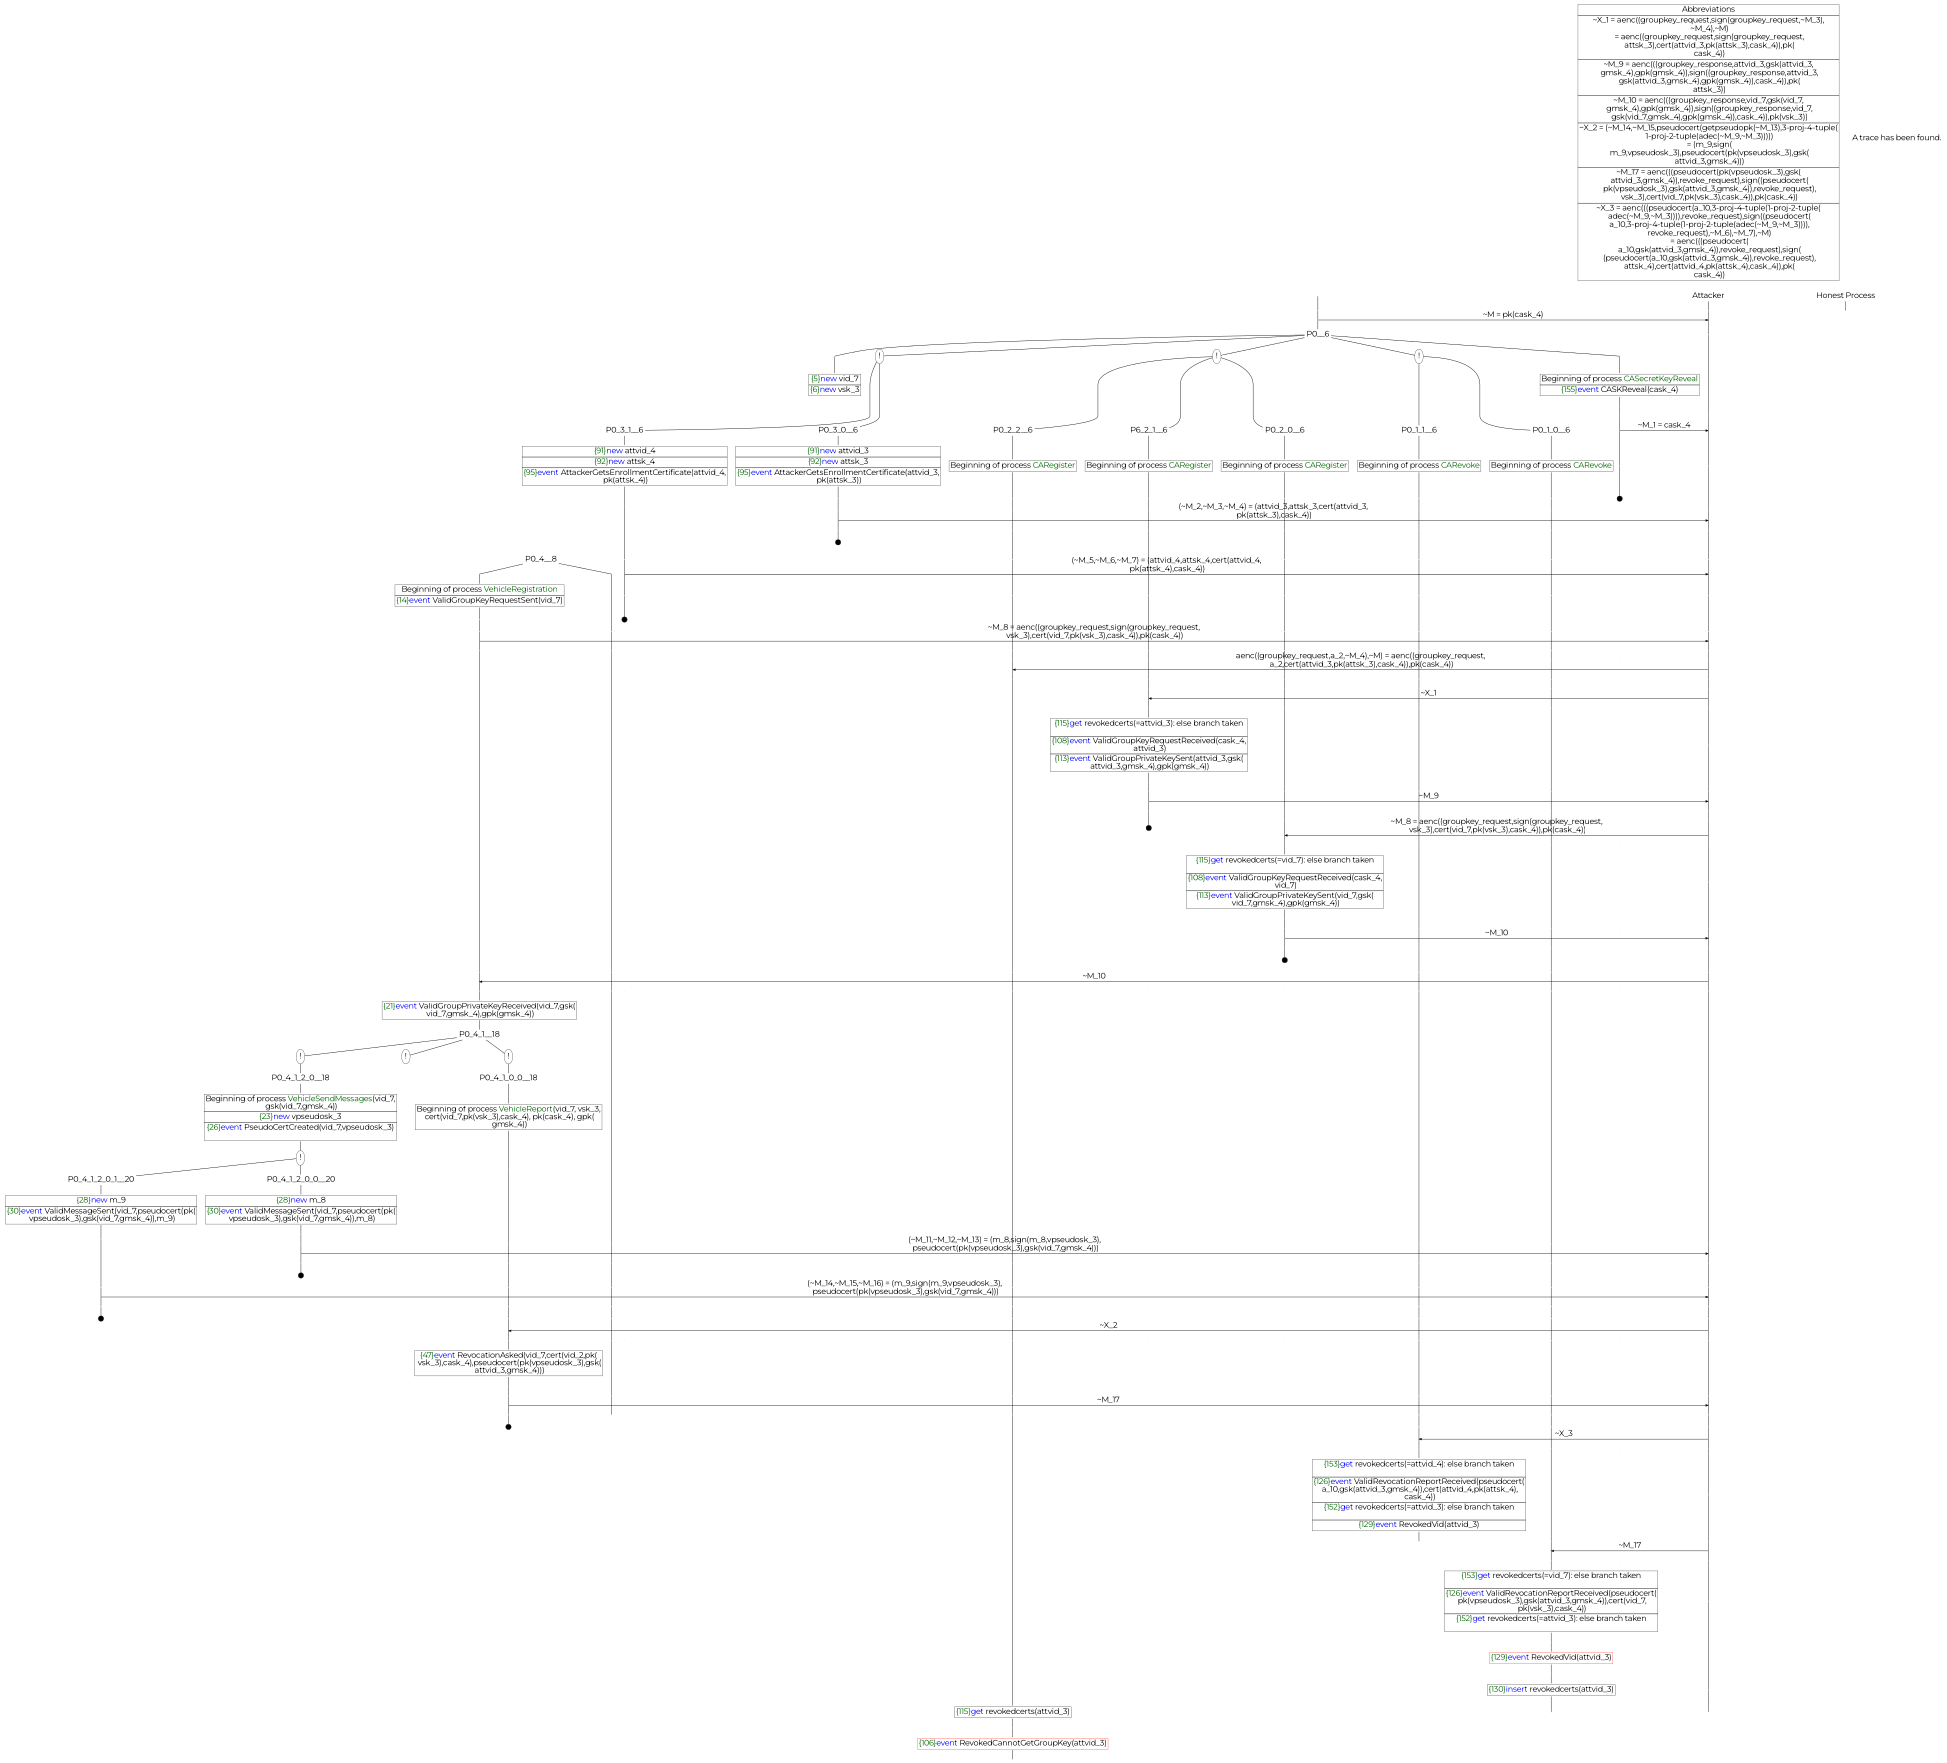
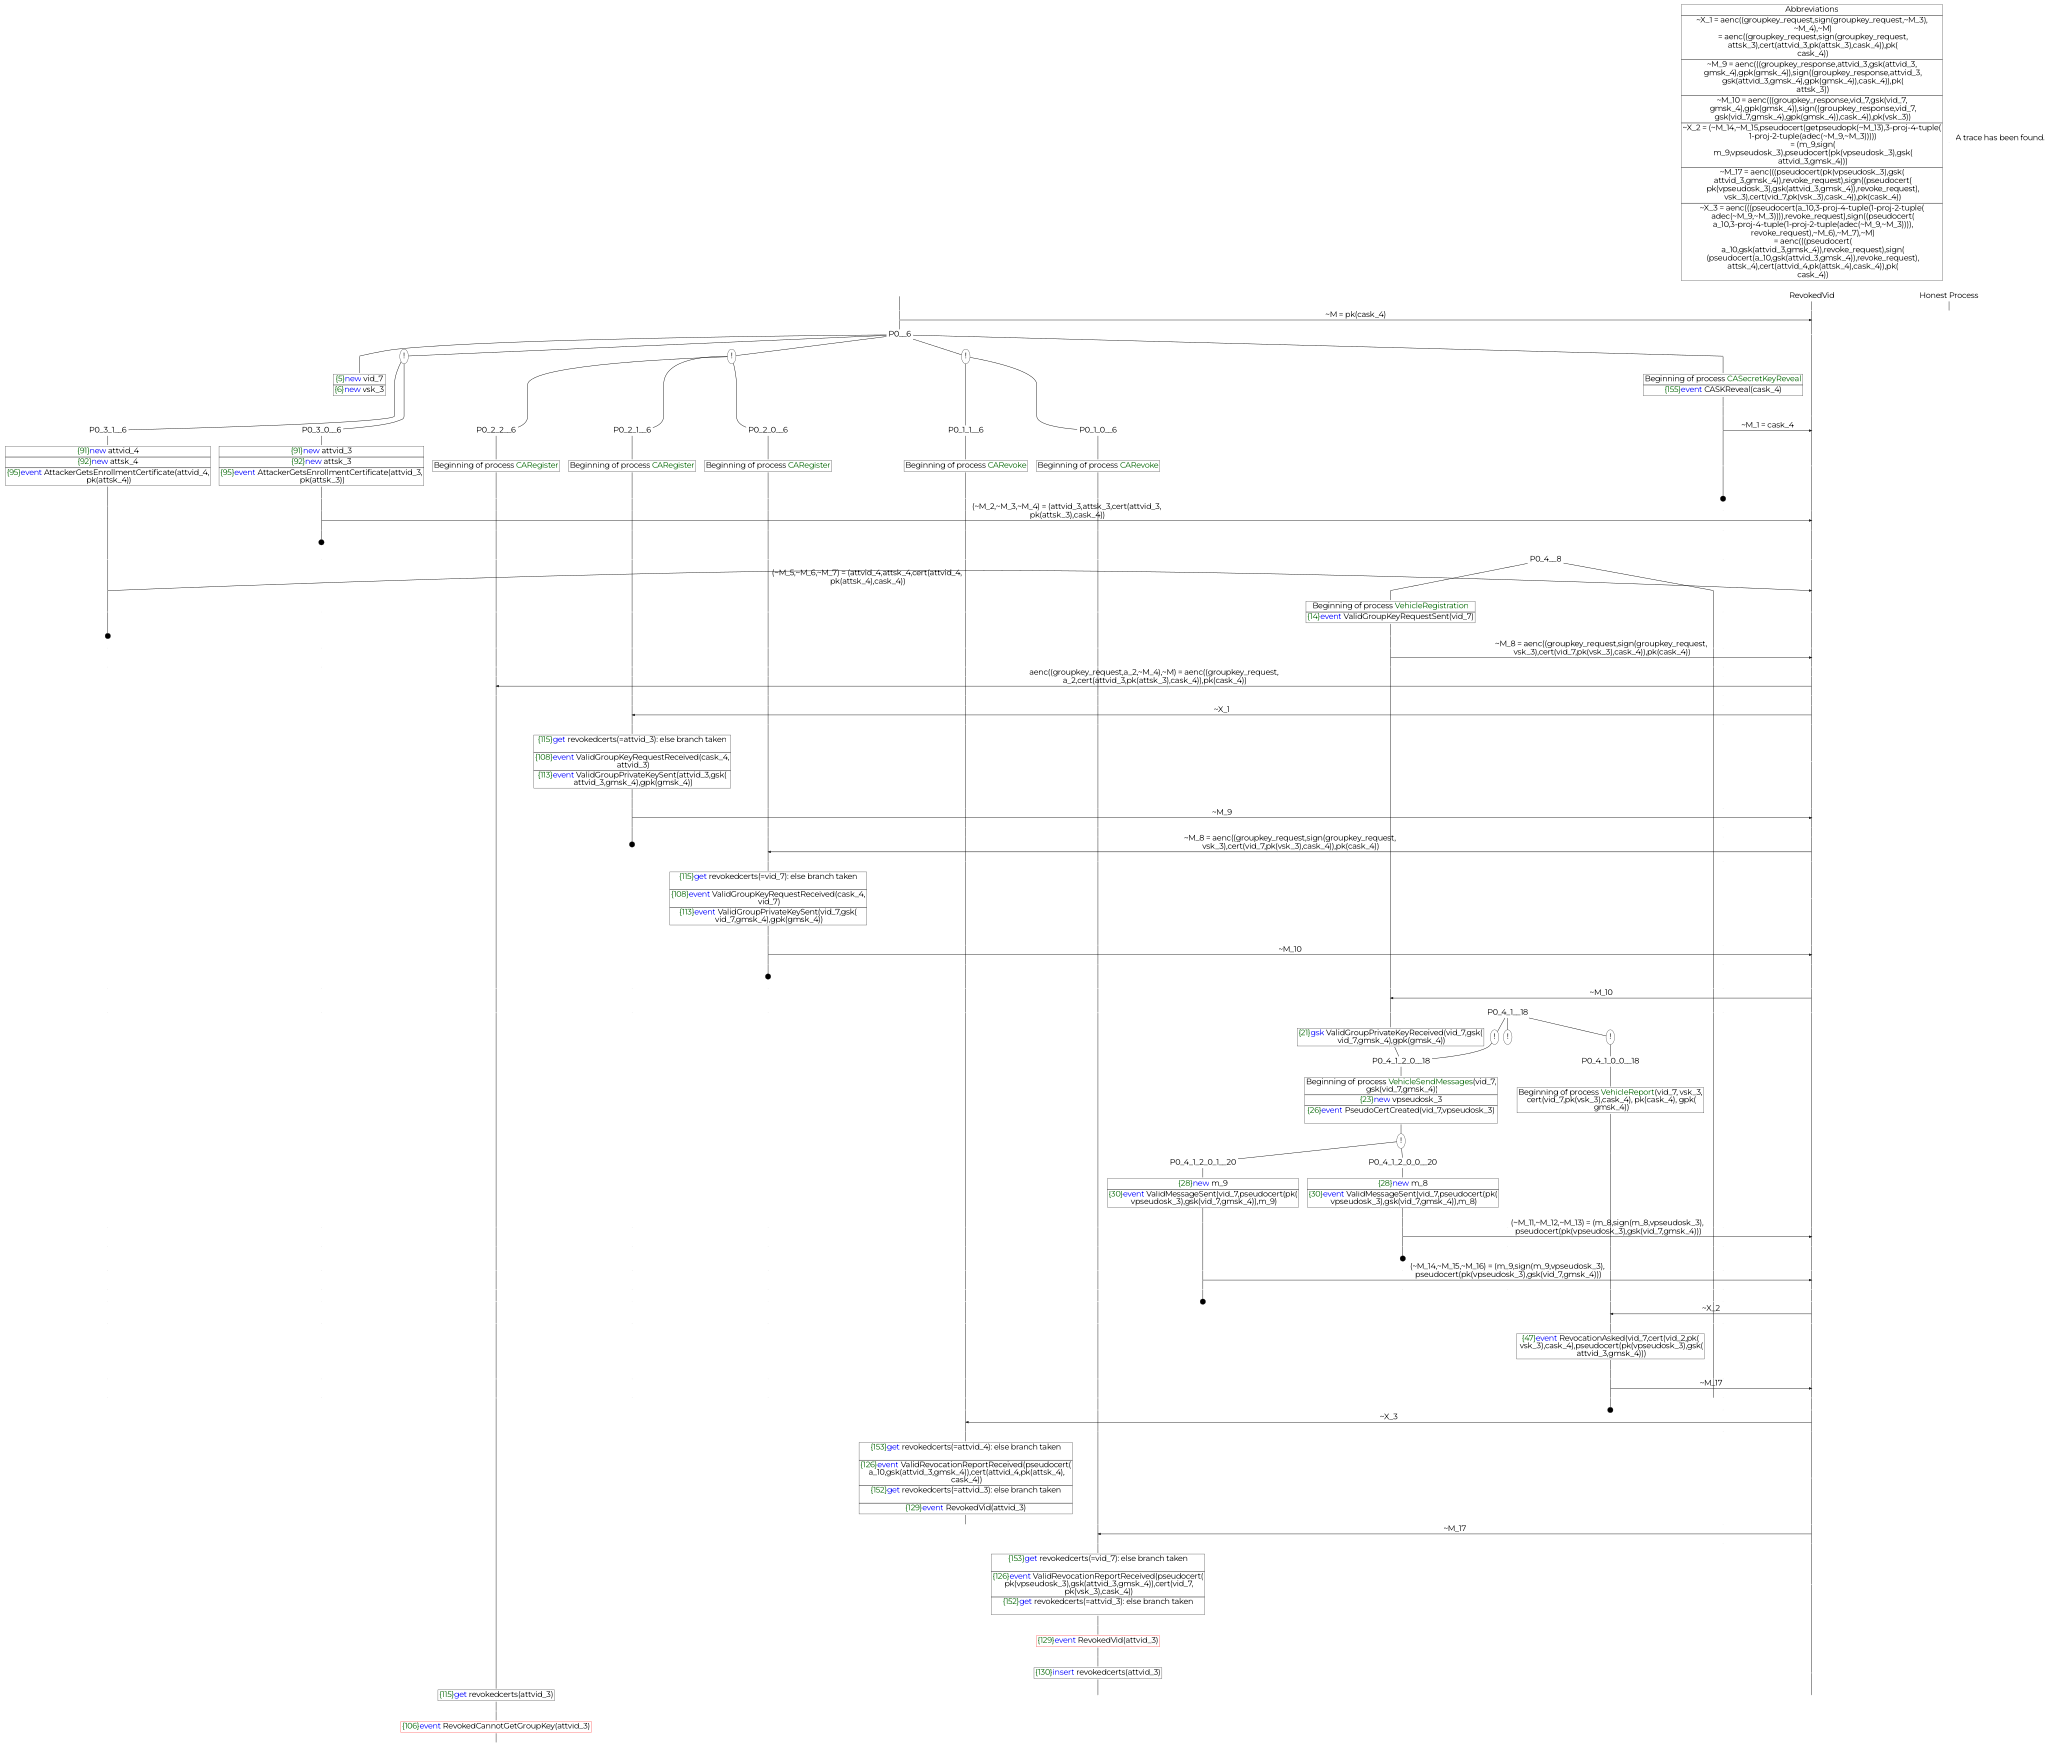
node "Attacker": label "Attacker" -> "RevokedVid"
node "P6_2_1__6": label "P6_2_1__6" -> "P0_2_1__6"
node "{21}": text "event" -> "gsk"
edge "{21}" -- "P0_4_1__18": now "{21}" -- "P0_4_1_2_0__18"
